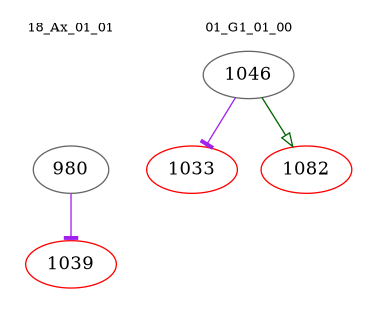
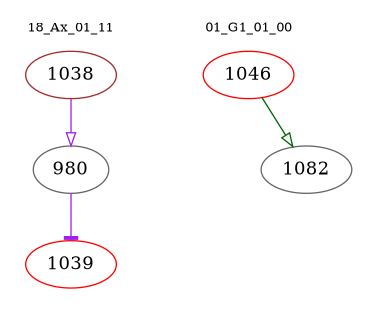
cluster "18_Ax_01_01": label "18_Ax_01_01" -> "18_Ax_01_11"
node "1038": added
node "1046": color gray40 -> red
node "1033": removed
node "1082": color red -> gray40
